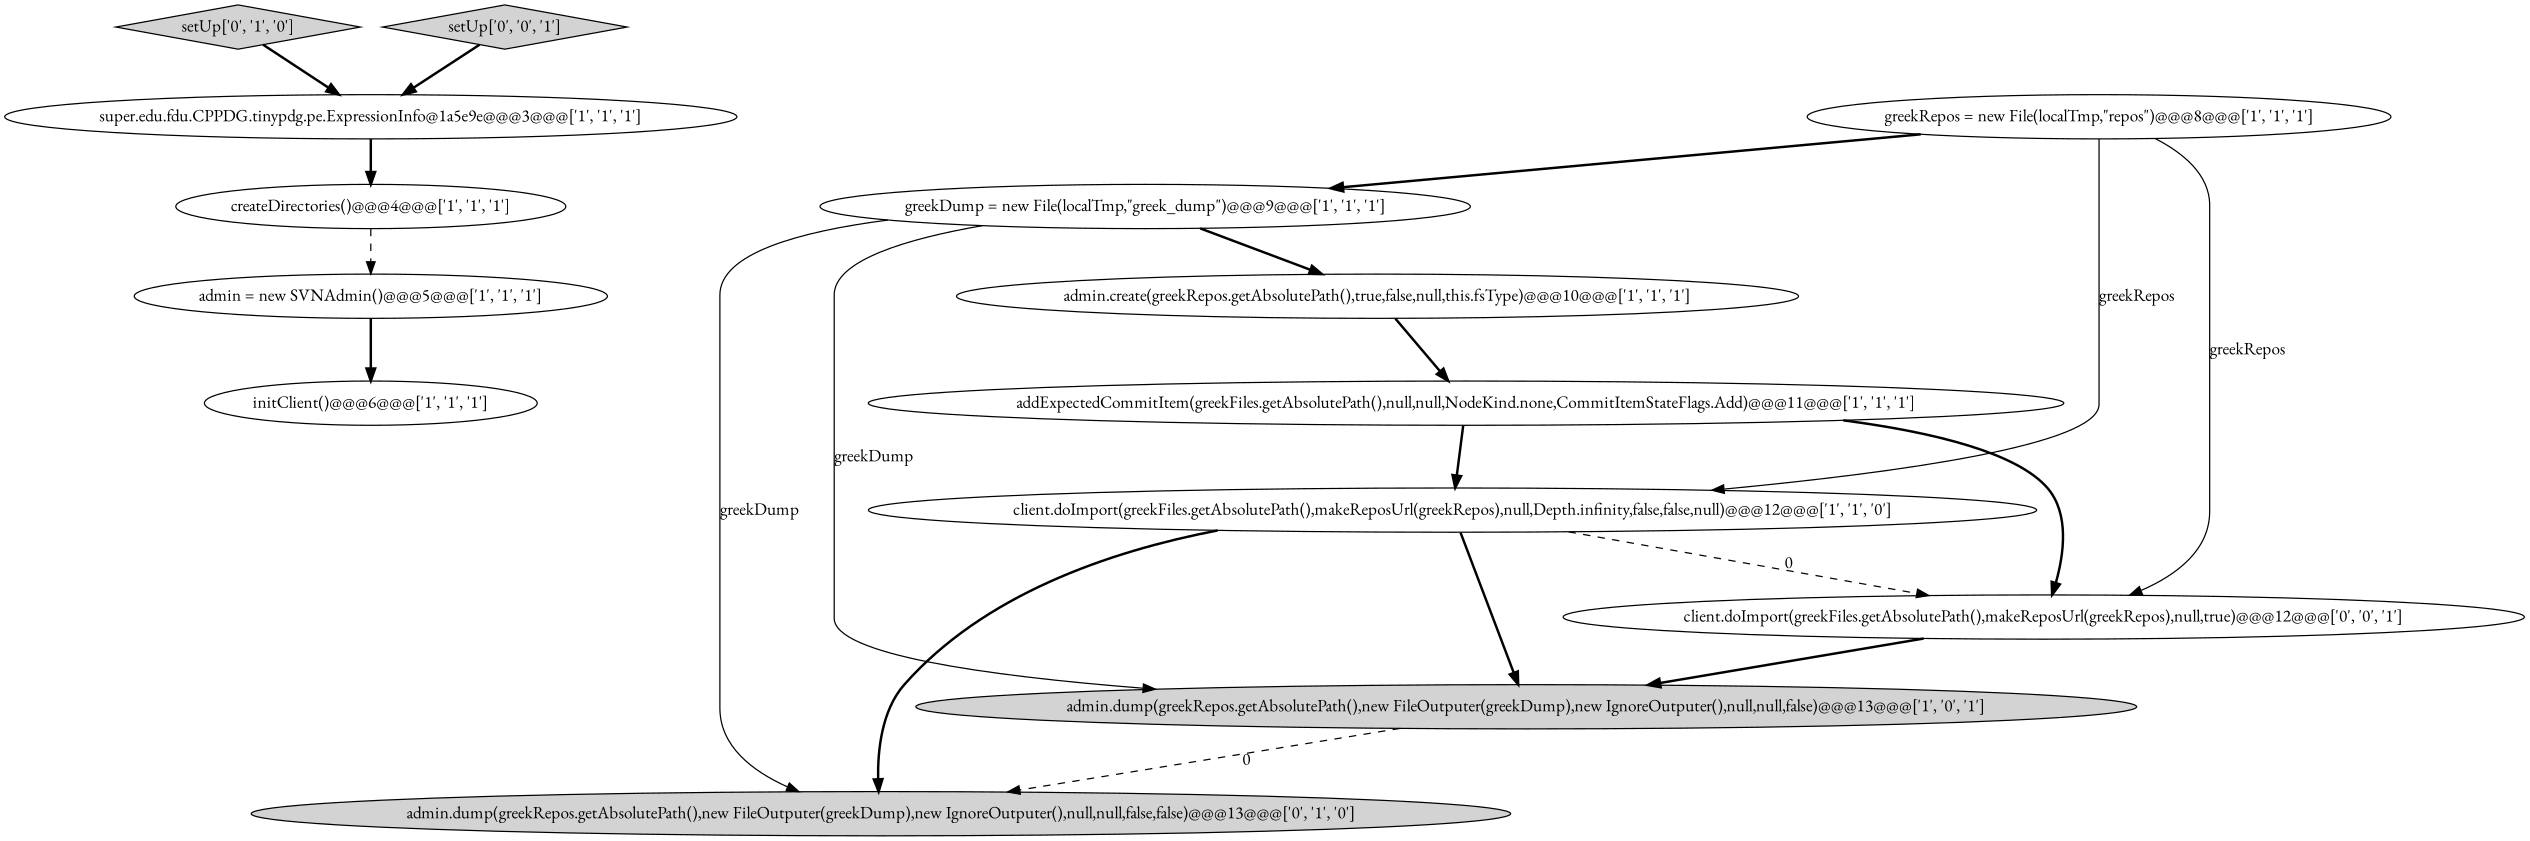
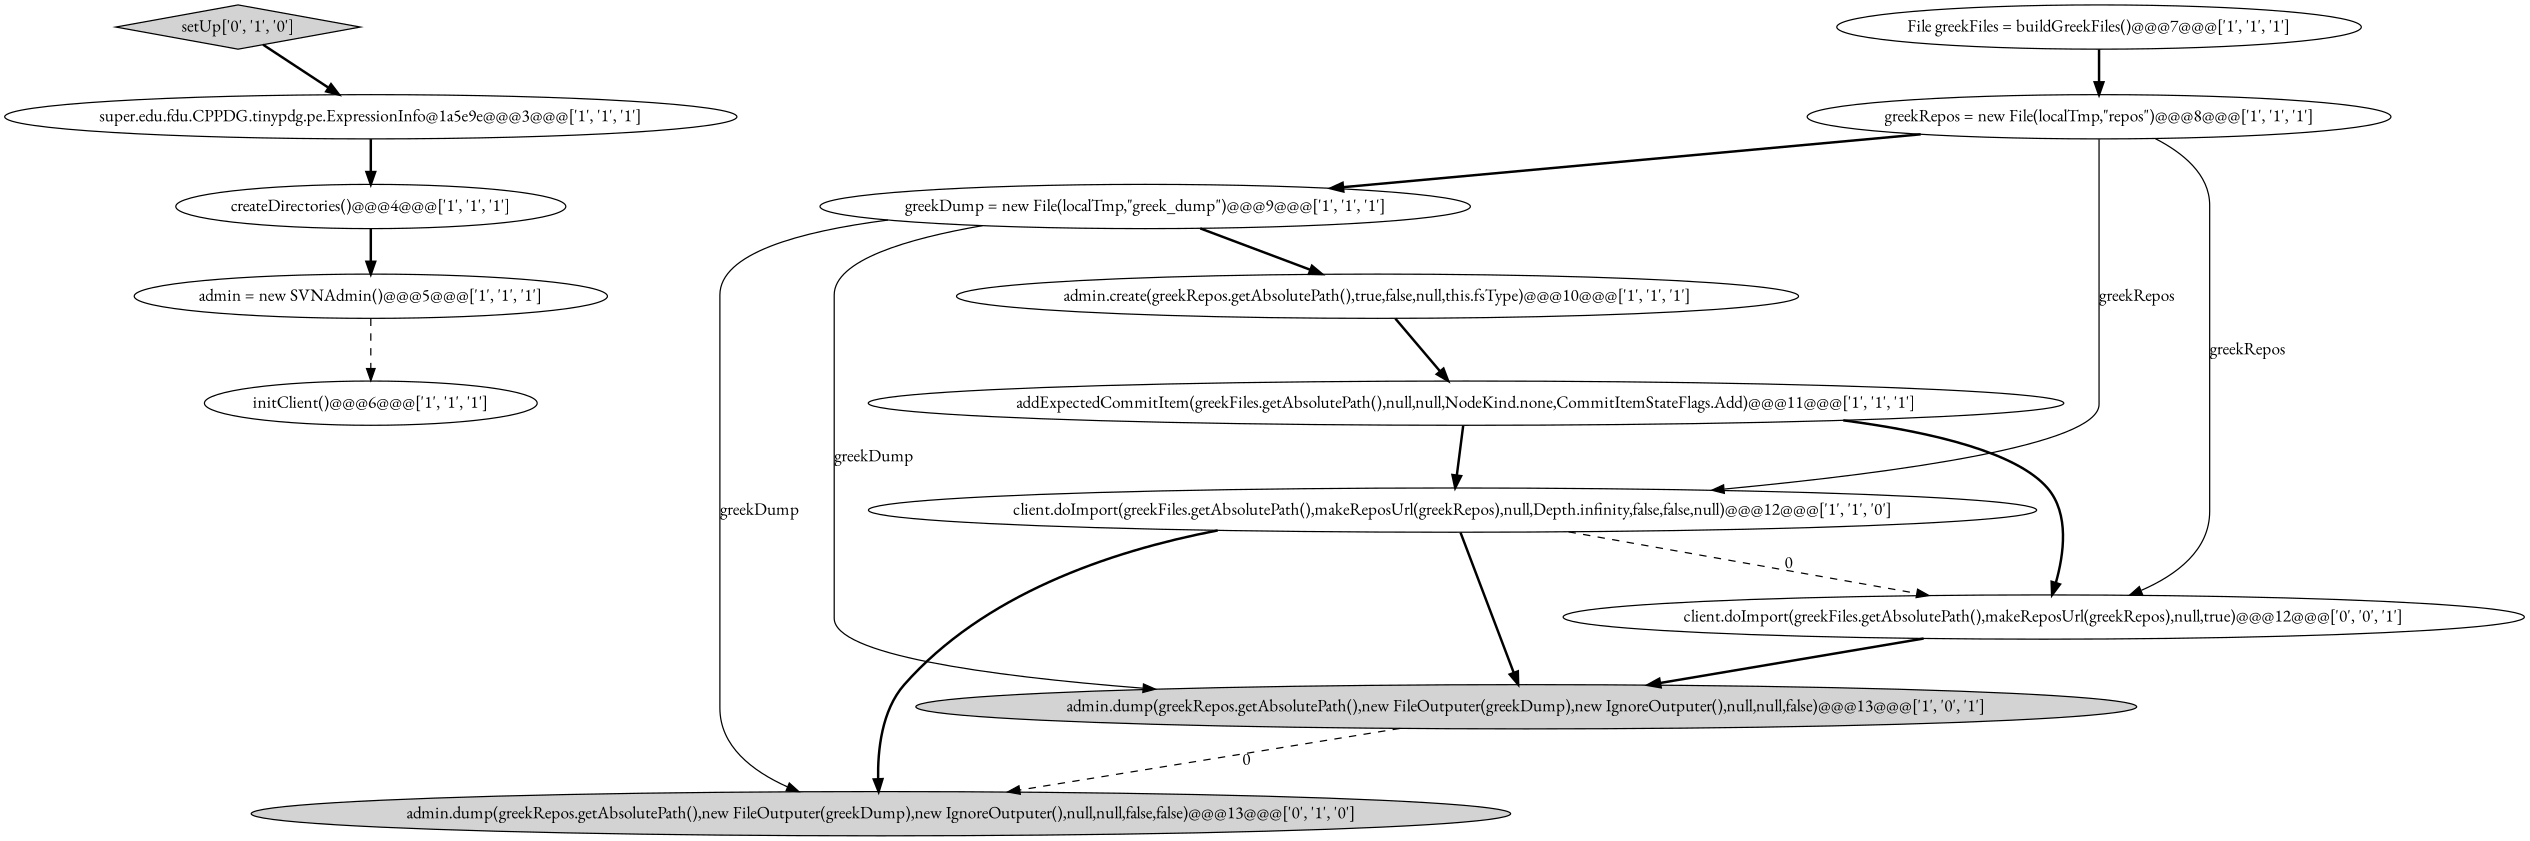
node "setUp['0', '0', '1']": removed
node "File greekFiles = buildGreekFiles()@@@7@@@['1', '1', '1']": added
edge "createDirectories()@@@4@@@['1', '1', '1']" -> "admin = new SVNAdmin()@@@5@@@['1', '1', '1']": style dashed -> bold
edge "admin = new SVNAdmin()@@@5@@@['1', '1', '1']" -> "initClient()@@@6@@@['1', '1', '1']": style bold -> dashed
